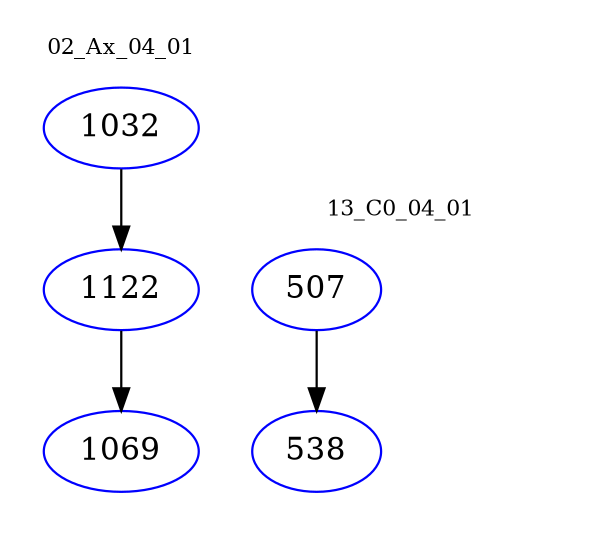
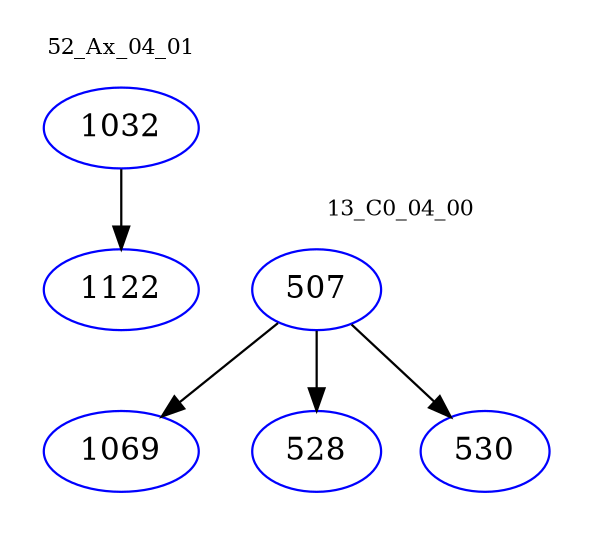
cluster "02_Ax_04_01": label "02_Ax_04_01" -> "52_Ax_04_01"
cluster "13_C0_04_01": label "13_C0_04_01" -> "13_C0_04_00"
edge "1122" -> "1069": now "507" -> "1069"
node "538": label "538" -> "528"
node "530": added
